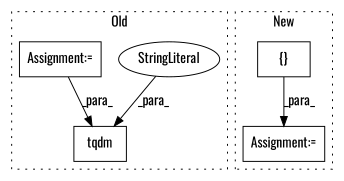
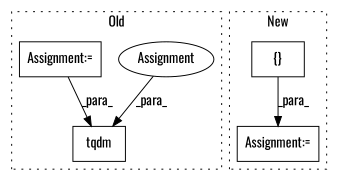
node "StringLiteral": label "StringLiteral" -> "Assignment"
